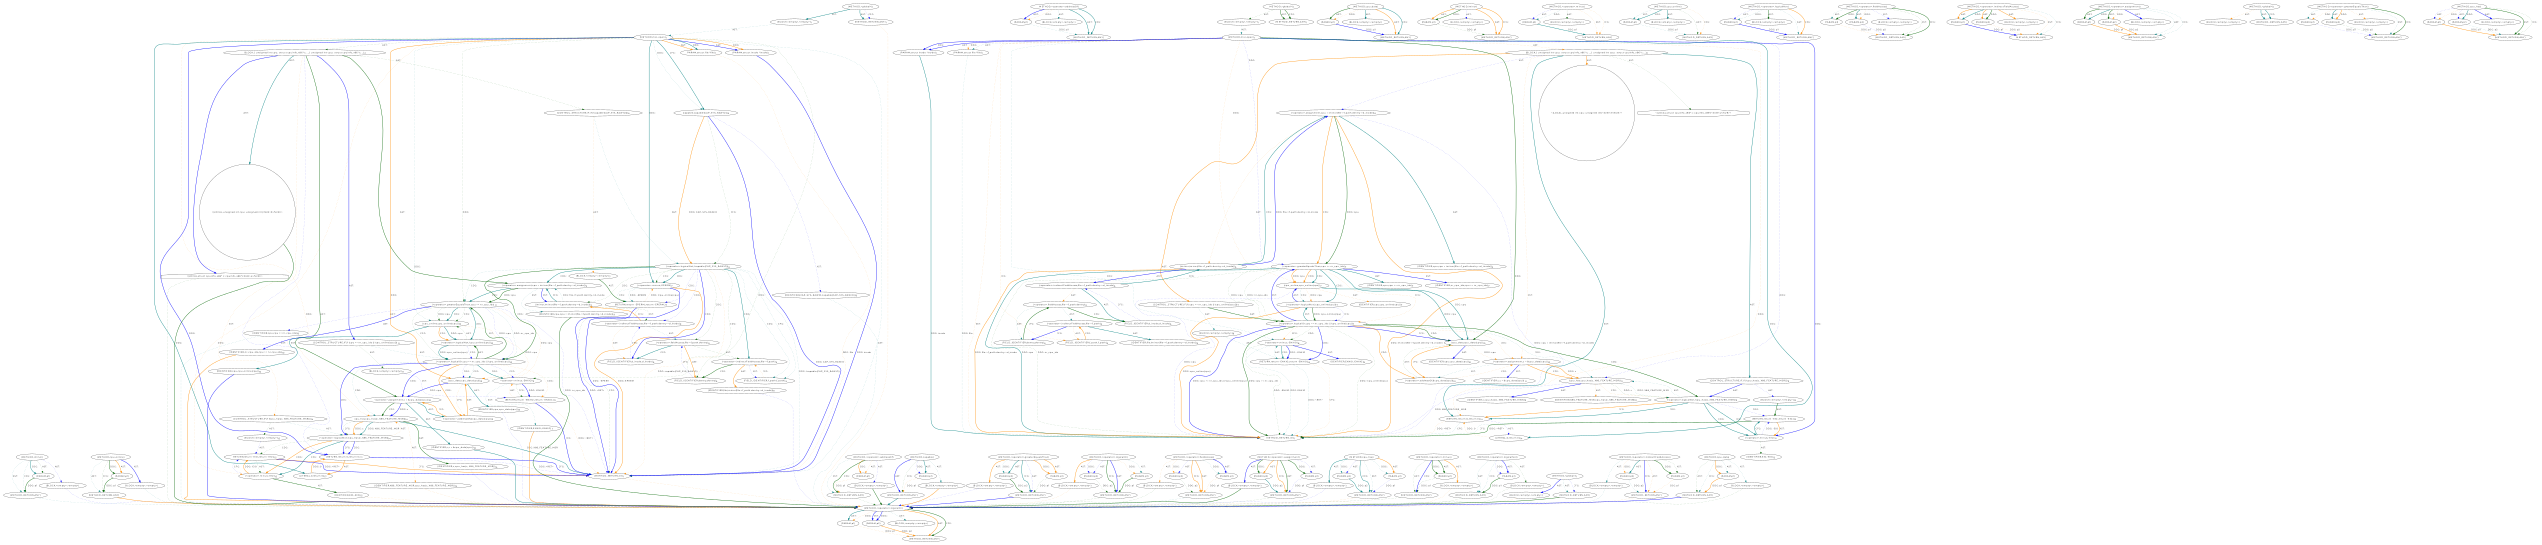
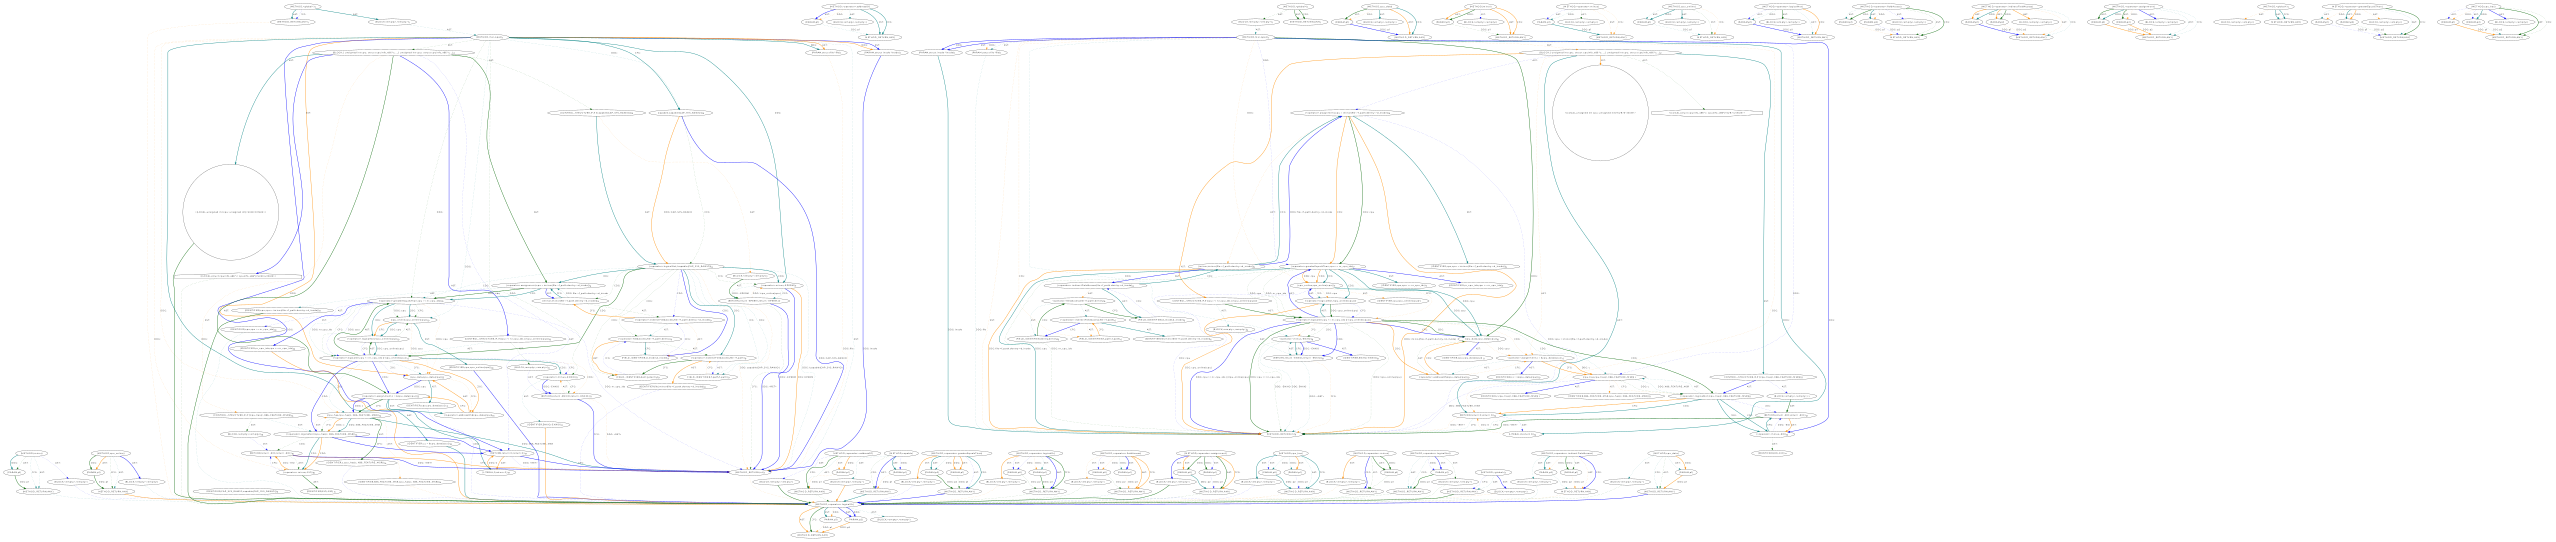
edge "(capable,capable(CAP_SYS_RAWIO))" -> "(IDENTIFIER,CAP_SYS_RAWIO,capable(CAP_SYS_RAWIO))": removed, label "AST:"
edge "(CONTROL_STRUCTURE,IF,if (!capable(CAP_SYS_RAWIO)))" -> "(<operator>.logicalNot,!capable(CAP_SYS_RAWIO))": style dotted -> bold
edge "(<operator>.logicalNot,!capable(CAP_SYS_RAWIO))" -> "(RETURN,return -EPERM;,return -EPERM;)": removed, label "CDG:"
